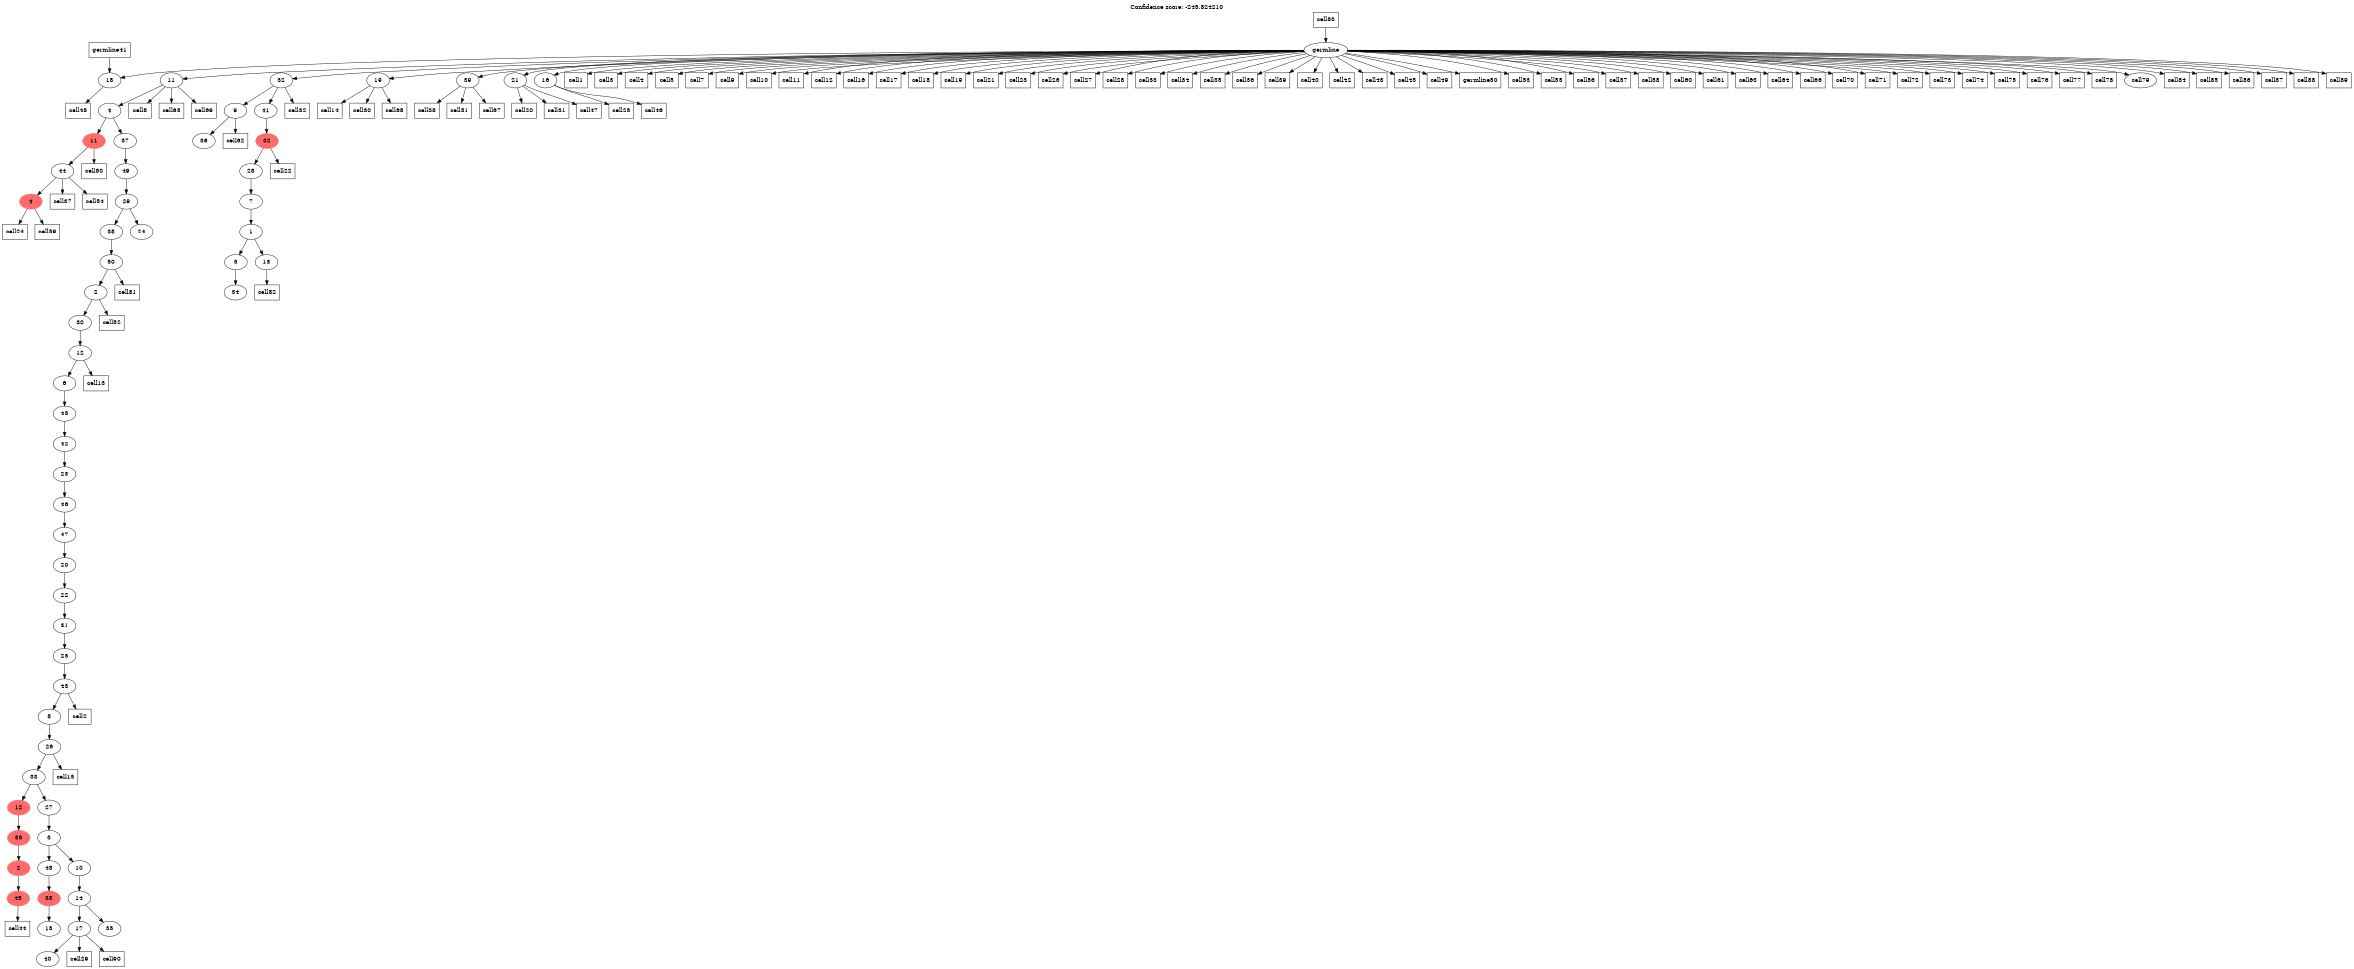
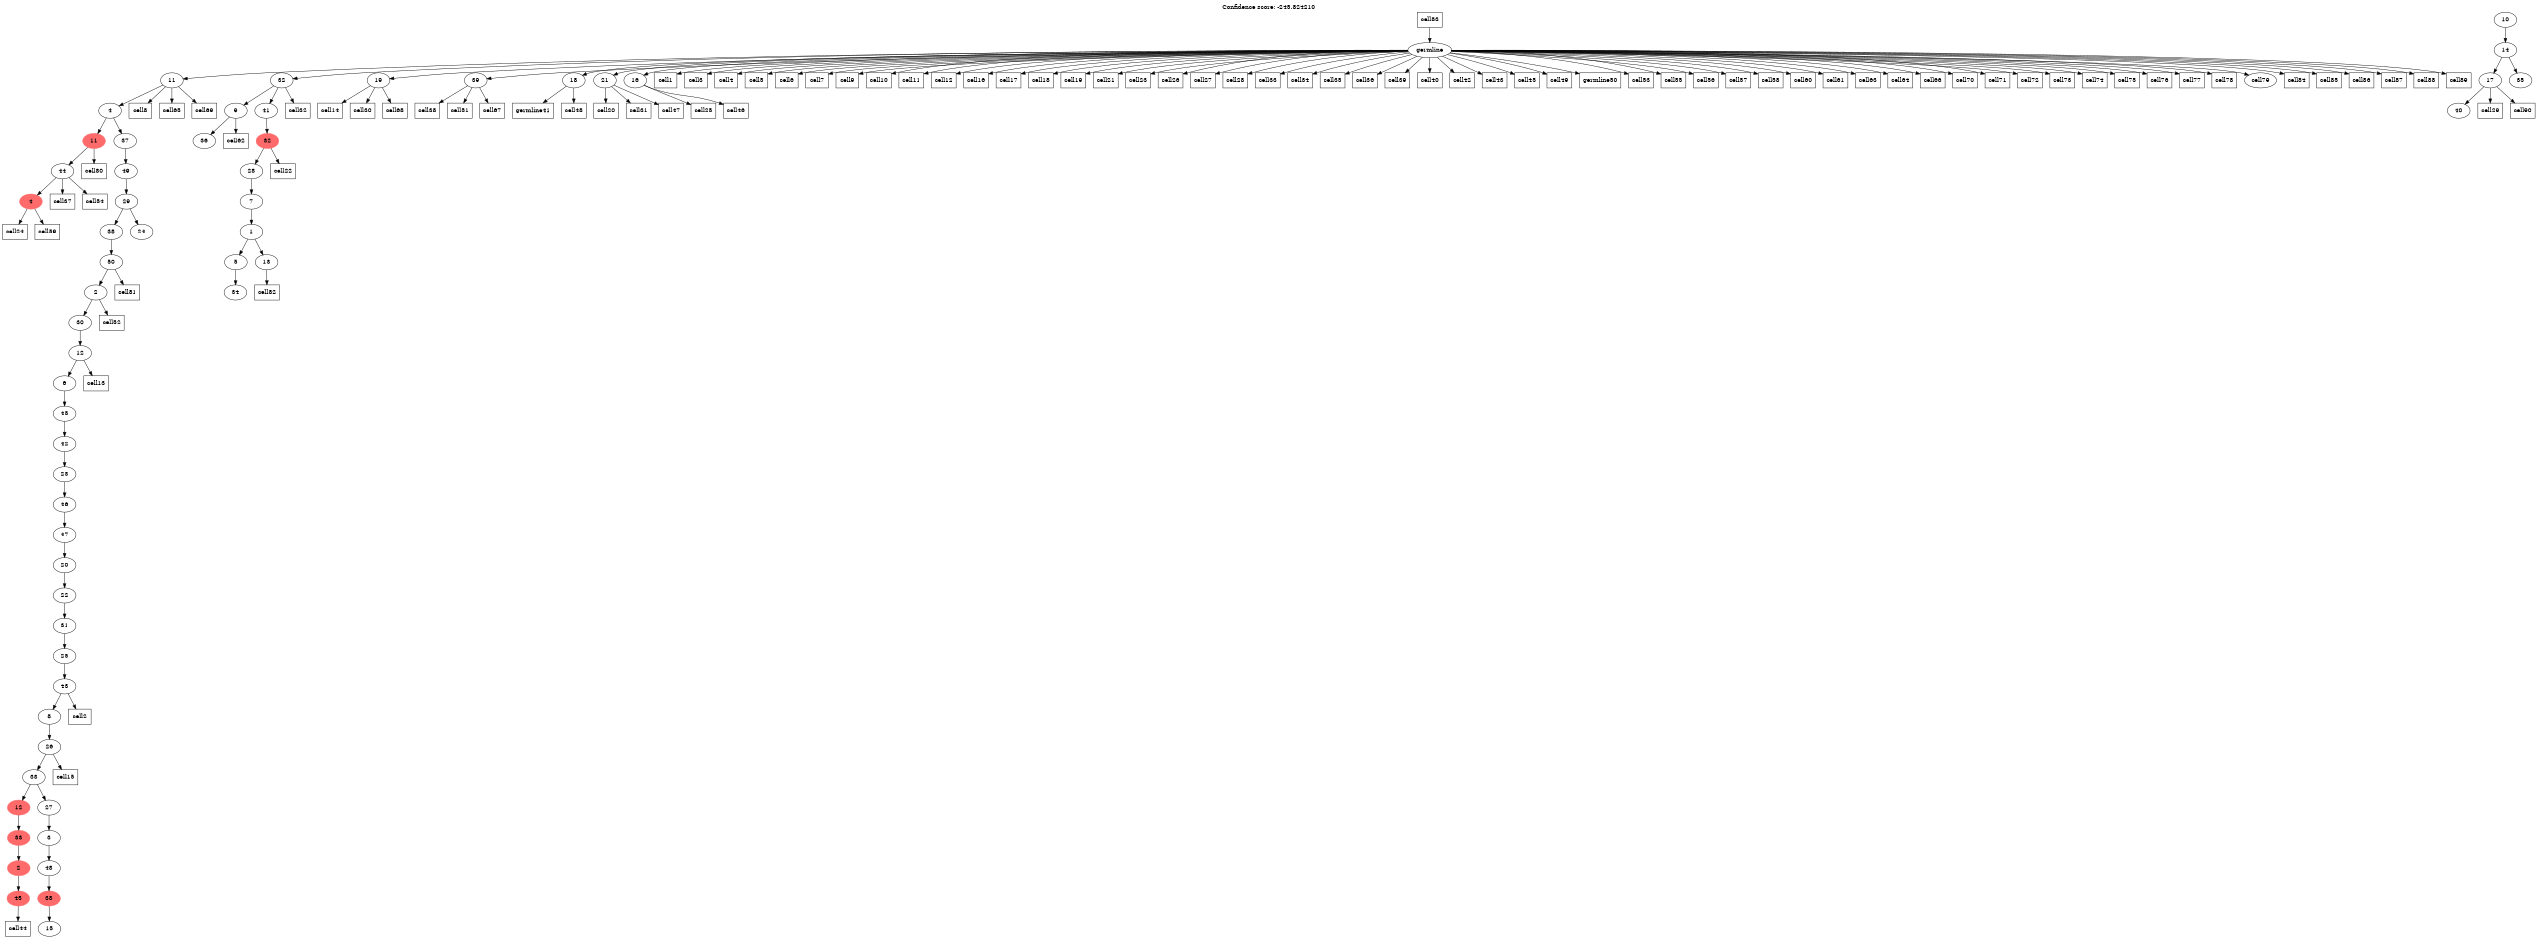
edge "germline41" -> "18": reversed
node "cell6": added
edge "3" -> "10": removed
